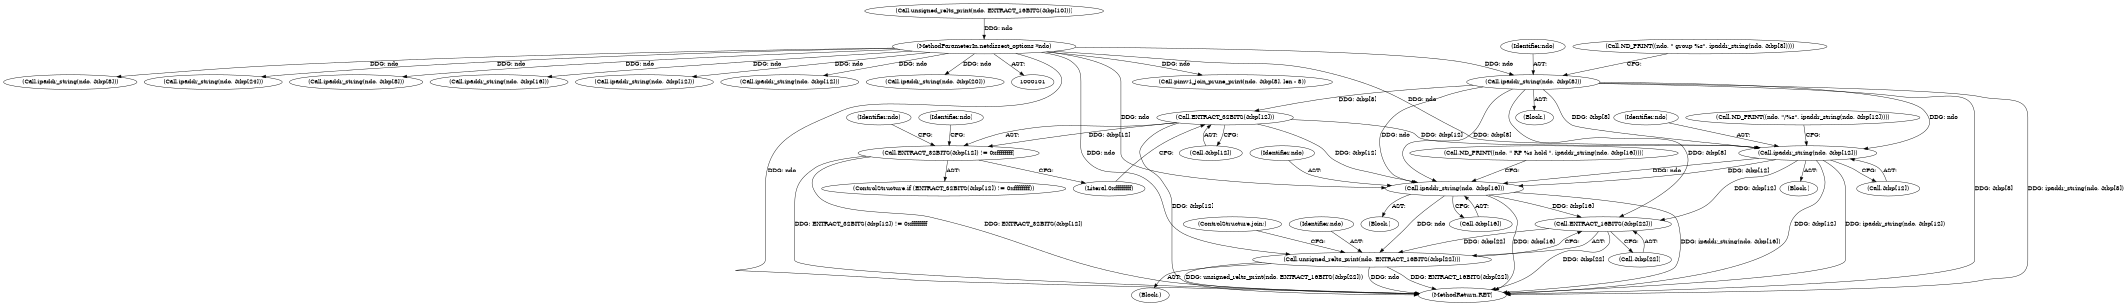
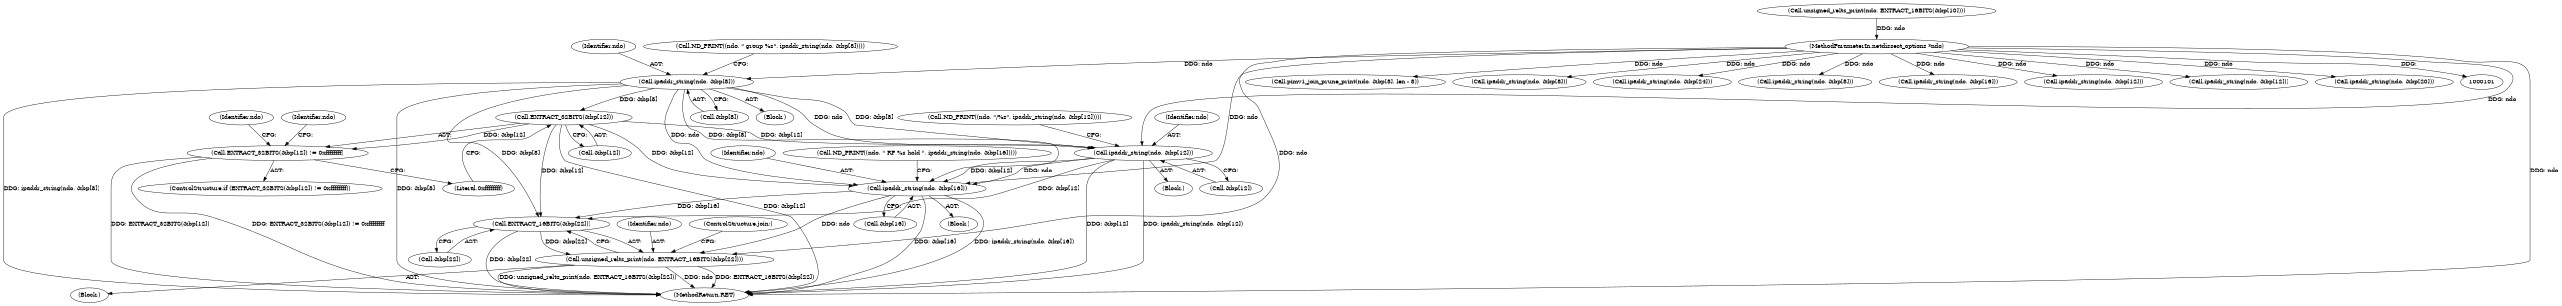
edge "(MethodParameterIn,netdissect_options *ndo)" -> "1000101": label "AST: " -> "DDG: "
node "(Call,&bp[8])": added
edge "(Call,EXTRACT_32BITS(&bp[12]))" -> "(Call,EXTRACT_16BITS(&bp[22]))": added, label "DDG: &bp[12]"
